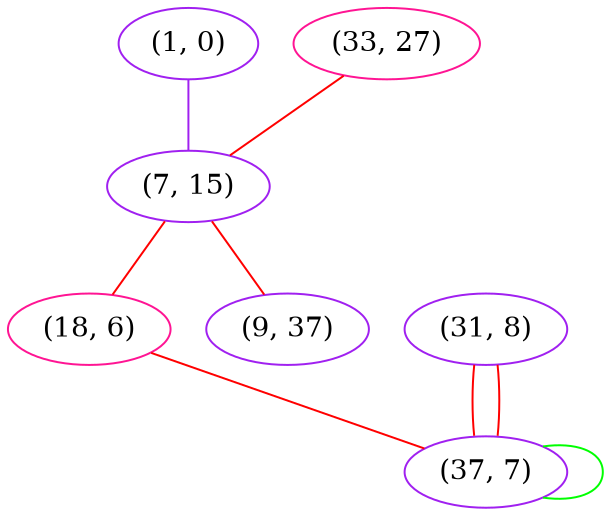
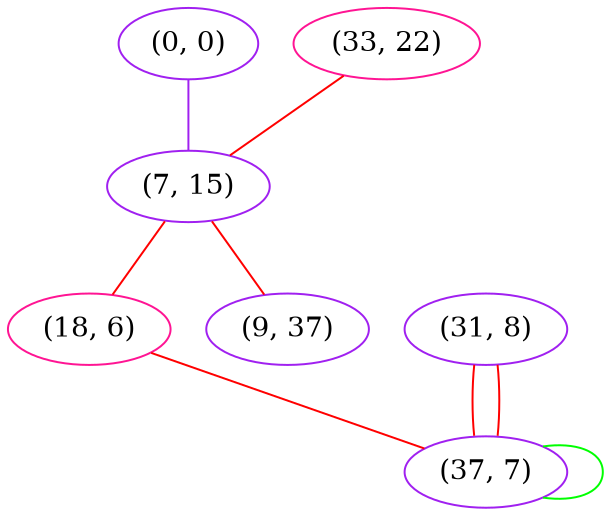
node "(1, 0)": label "(1, 0)" -> "(0, 0)"
node "(33, 27)": label "(33, 27)" -> "(33, 22)"
